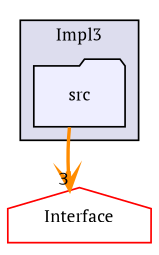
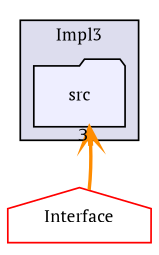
edge "src" -> "Interface": reversed
